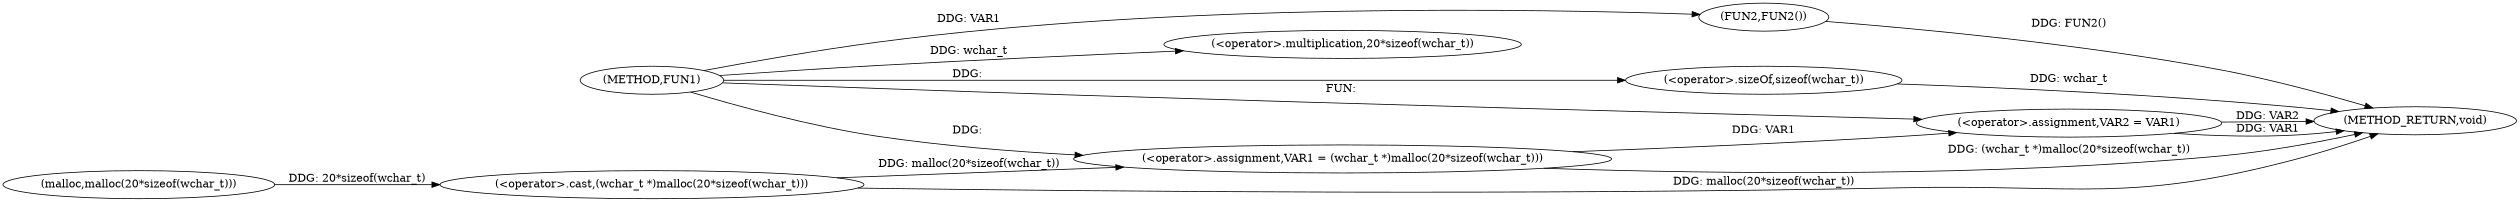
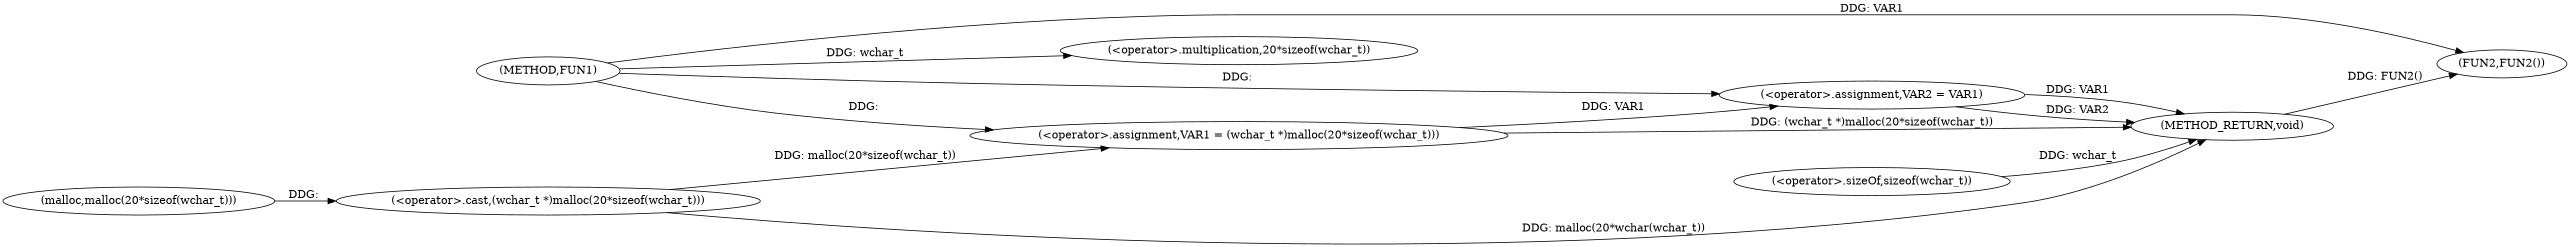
edge "(FUN2,FUN2())" -> "(METHOD_RETURN,void)": reversed
edge "(METHOD,FUN1)" -> "(<operator>.sizeOf,sizeof(wchar_t))": removed, label "DDG:"
edge "(METHOD,FUN1)" -> "(<operator>.assignment,VAR2 = VAR1)": label "FUN: " -> "DDG: "
edge "(malloc,malloc(20*sizeof(wchar_t)))" -> "(<operator>.cast,(wchar_t *)malloc(20*sizeof(wchar_t)))": label "DDG: 20*sizeof(wchar_t)" -> "DDG: "
edge "(<operator>.cast,(wchar_t *)malloc(20*sizeof(wchar_t)))" -> "(METHOD_RETURN,void)": label "DDG: malloc(20*sizeof(wchar_t))" -> "DDG: malloc(20*wchar(wchar_t))"
